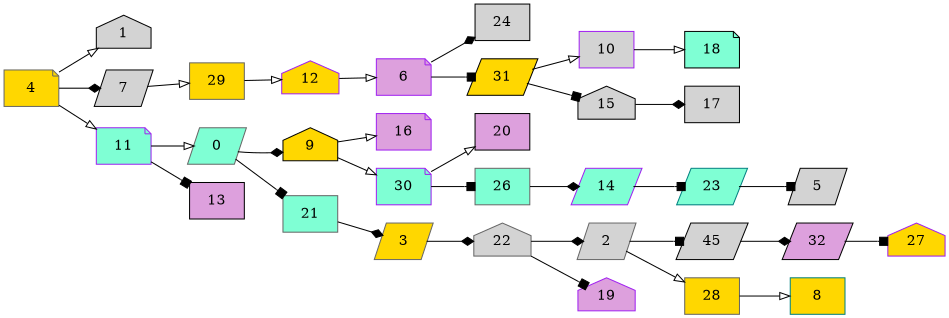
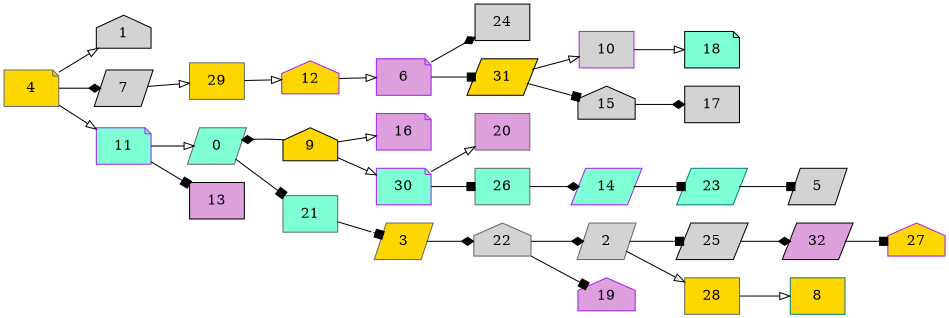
node "20": color black -> gray40
edge "0" -> "9": reversed
edge "21" -> "3": arrowhead diamond -> box
node "45": label "45" -> "25"
